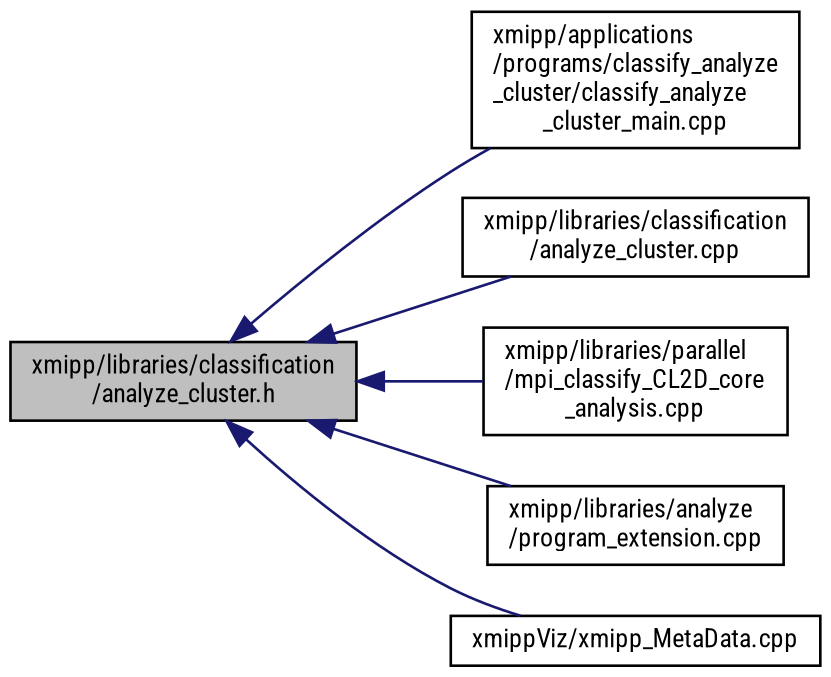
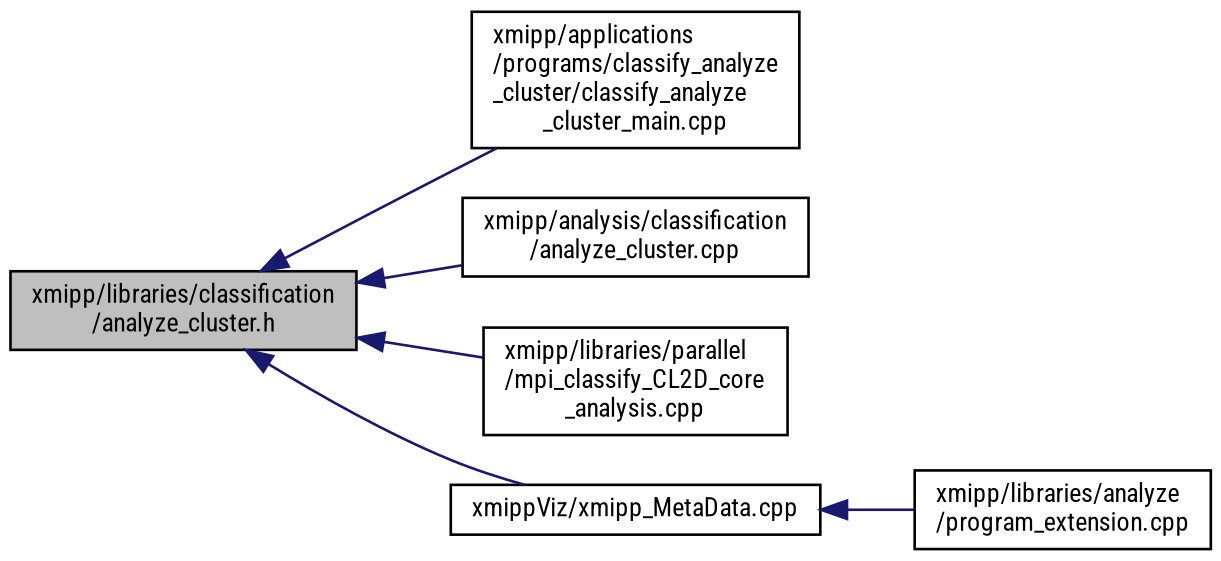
node "xmipp/libraries/classification /analyze_cluster.cpp": label "xmipp/libraries/classification /analyze_cluster.cpp" -> "xmipp/analysis/classification /analyze_cluster.cpp"
edge "xmipp/libraries/analyze /program_extension.cpp" -> "xmipp/libraries/classification /analyze_cluster.h": now "xmipp/libraries/analyze /program_extension.cpp" -> "xmippViz/xmipp_MetaData.cpp"
